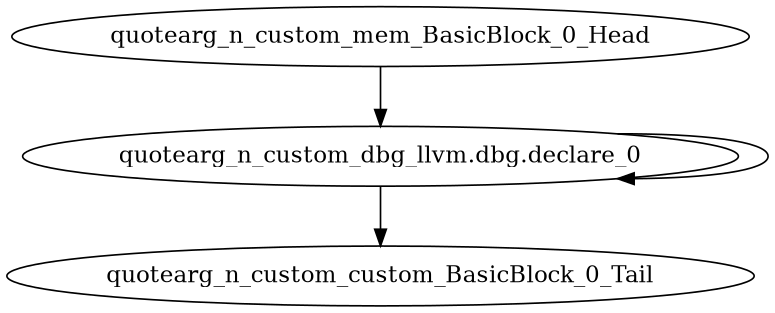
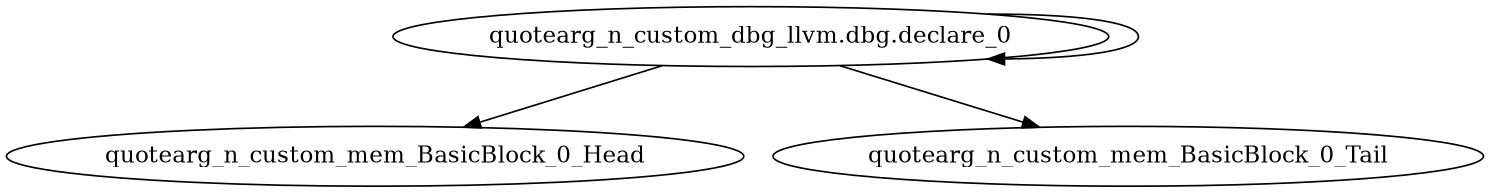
edge "quotearg_n_custom_mem_BasicBlock_0_Head" -> "quotearg_n_custom_dbg_llvm.dbg.declare_0": reversed
node "quotearg_n_custom_custom_BasicBlock_0_Tail": label "quotearg_n_custom_custom_BasicBlock_0_Tail" -> "quotearg_n_custom_mem_BasicBlock_0_Tail"
